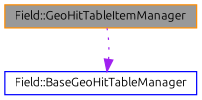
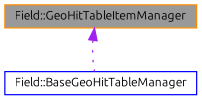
edge "Field::GeoHitTableItemManager" -> "Field::BaseGeoHitTableManager": reversed
